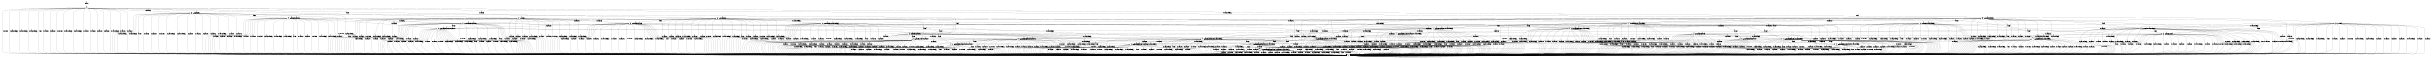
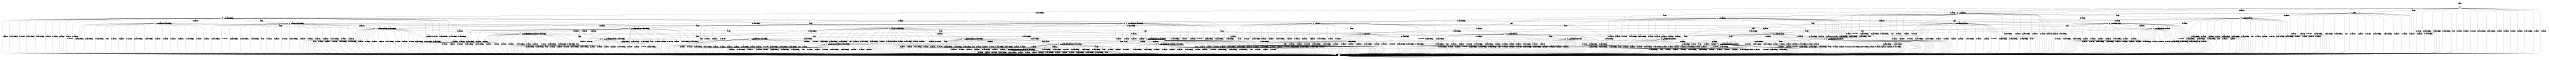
edge "27" -> "19": added, label "usr3_ai2_re2"
edge "25" -> "14": removed, label "usr1_ai2_VoidReply"
